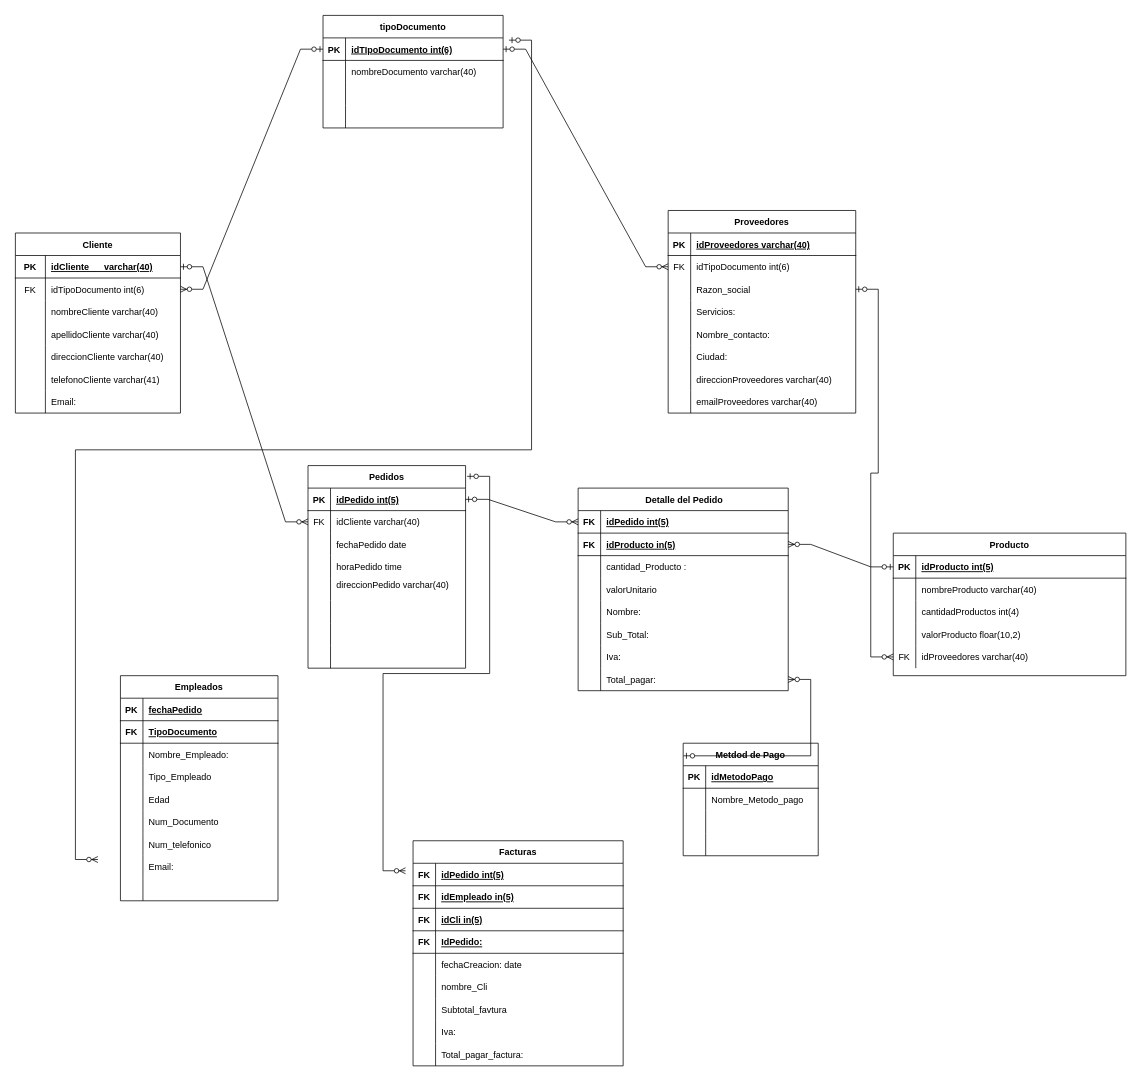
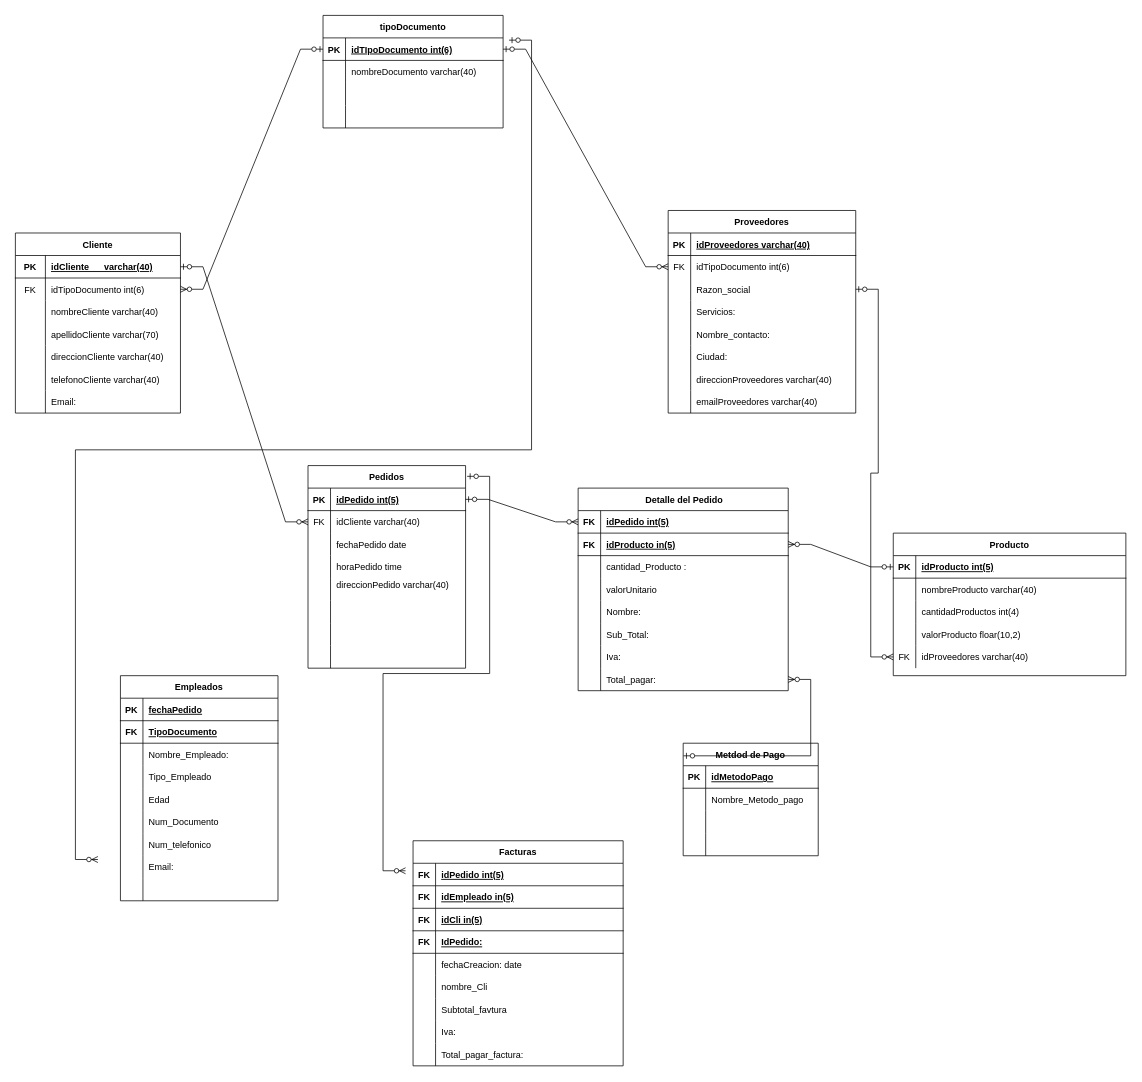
node "apellidoCliente varchar(40)": label "apellidoCliente varchar(40)" -> "apellidoCliente varchar(70)"
node "telefonoCliente varchar(41)": label "telefonoCliente varchar(41)" -> "telefonoCliente varchar(40)"
